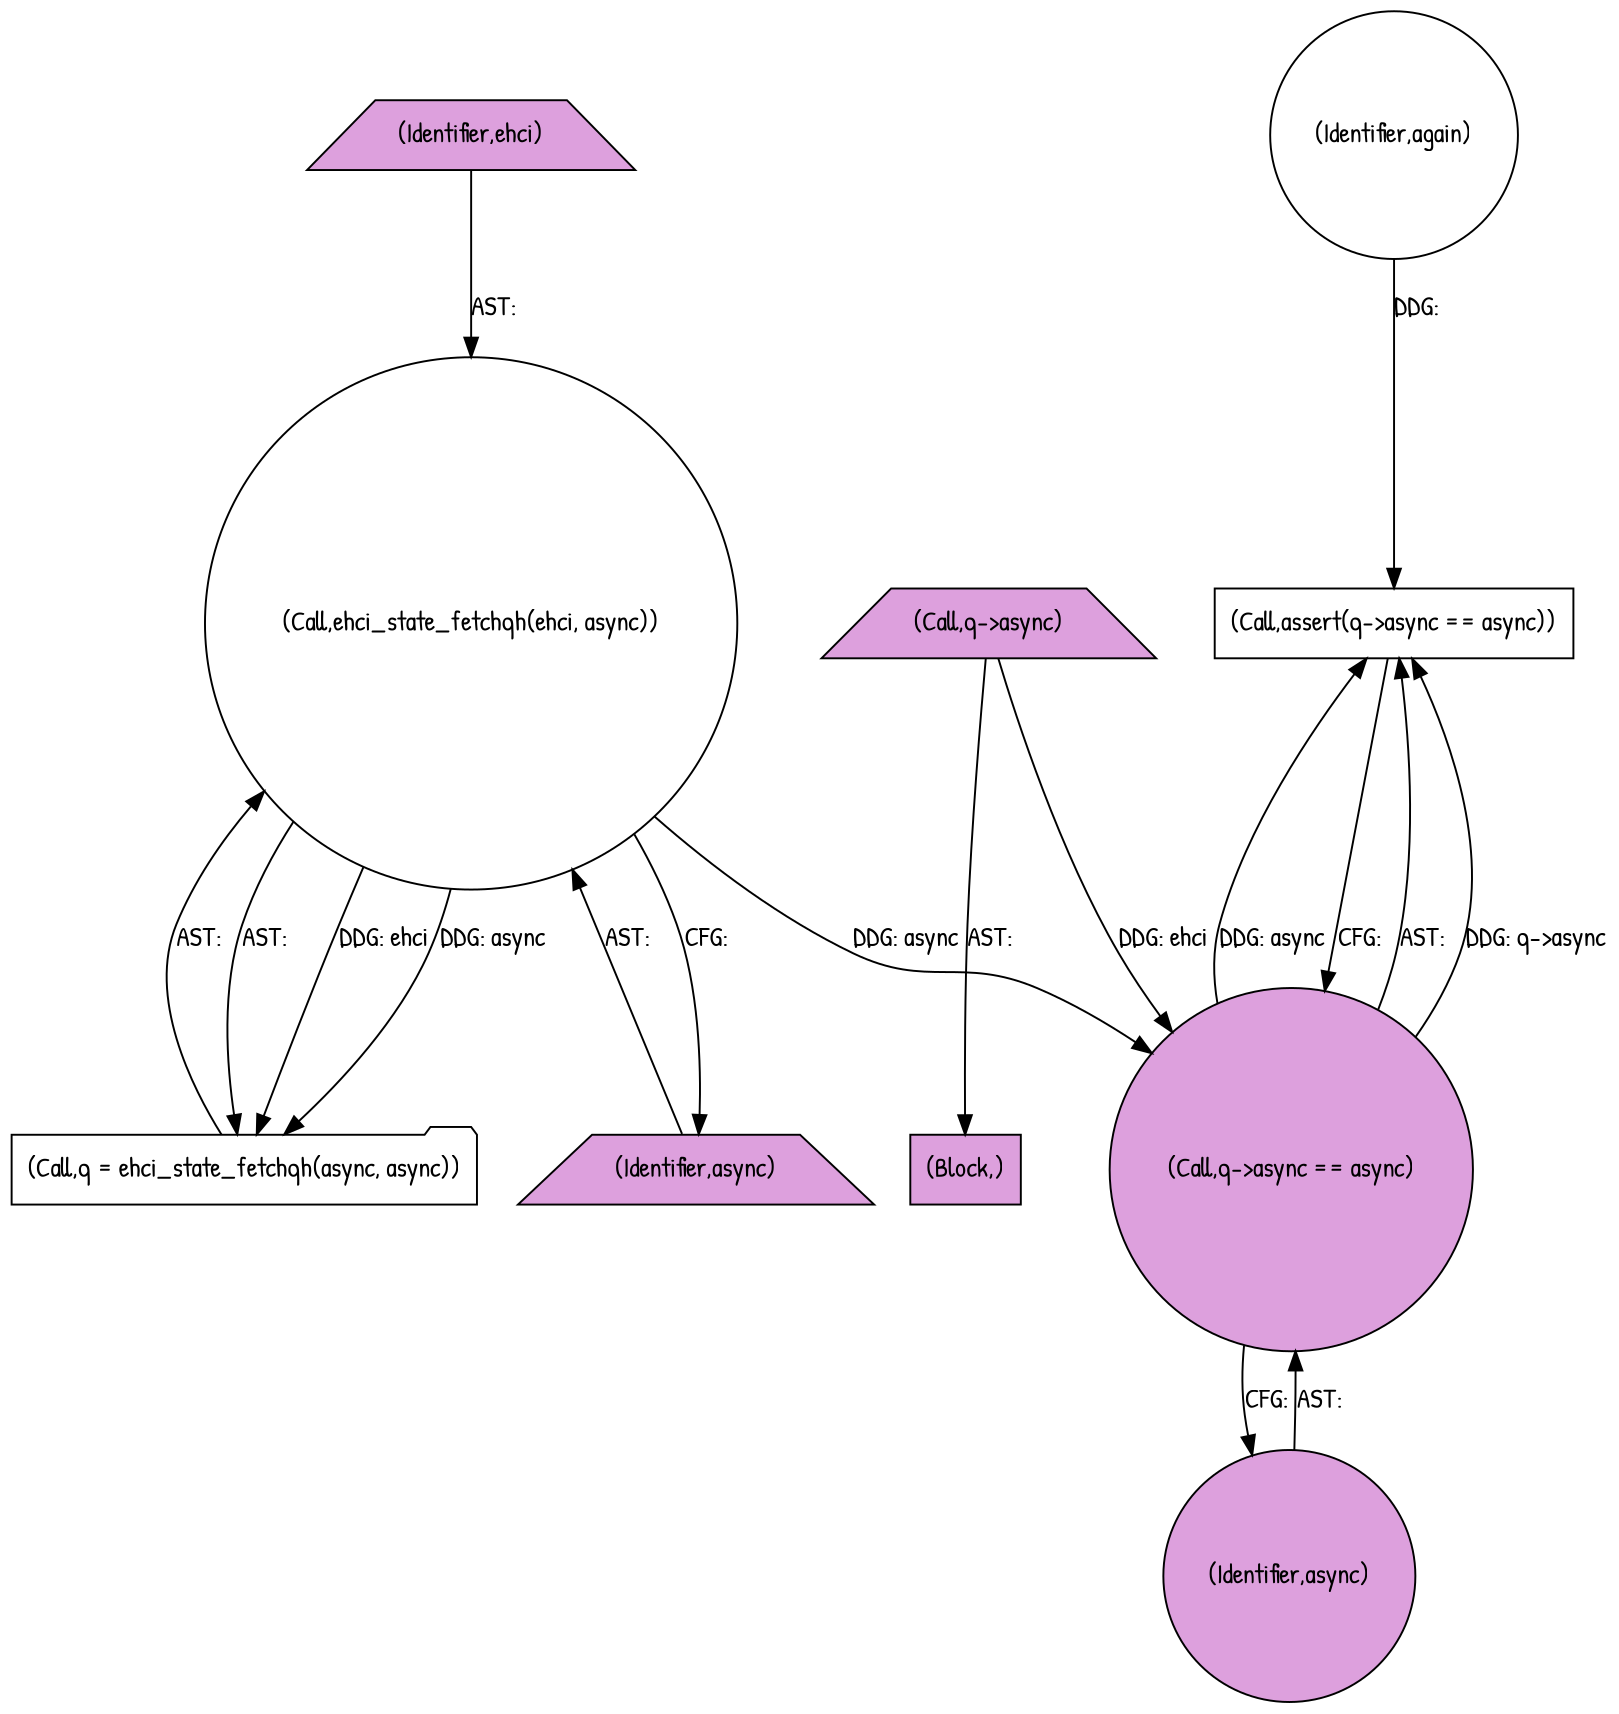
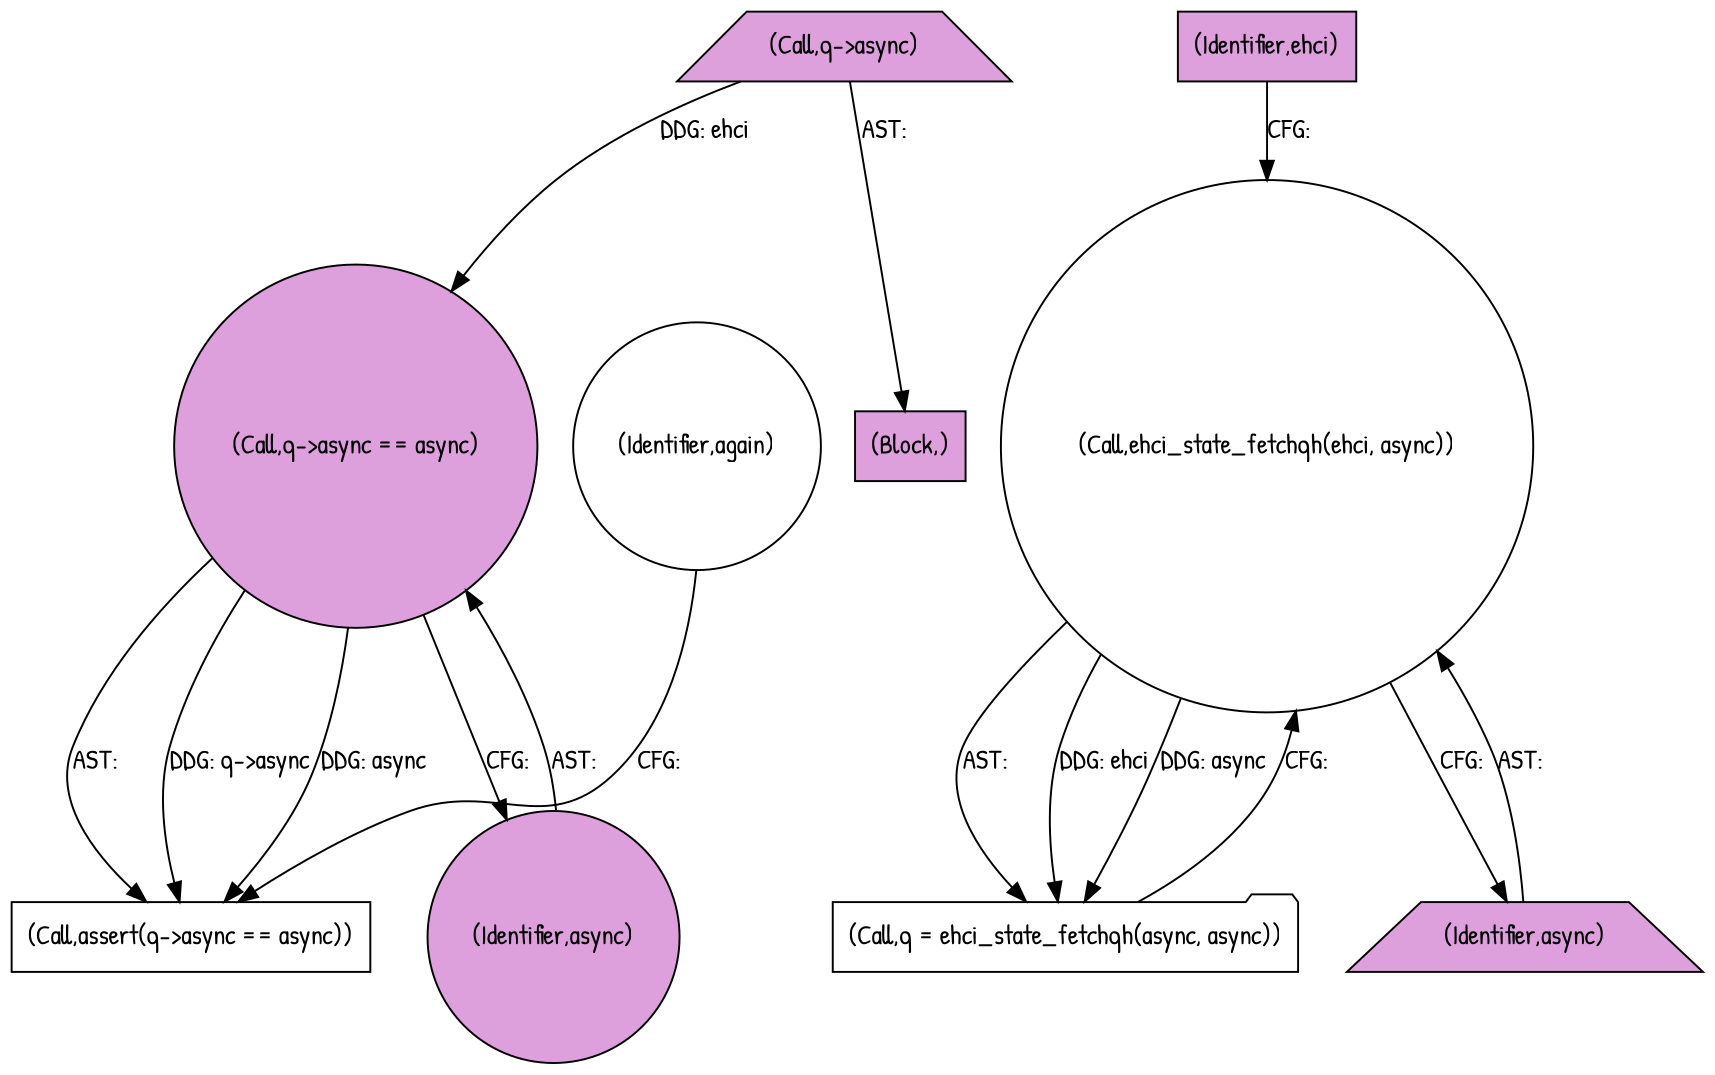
node "(Identifier,ehci)": shape trapezium -> box
edge "(Identifier,ehci)" -> "(Call,ehci_state_fetchqh(ehci, async))": label "AST: " -> "CFG: "
edge "(Identifier,again)" -> "(Call,assert(q->async == async))": label "DDG: " -> "CFG: "
edge "(Call,assert(q->async == async))" -> "(Call,q->async == async)": removed, label "CFG:"
edge "(Call,q = ehci_state_fetchqh(async, async))" -> "(Call,ehci_state_fetchqh(ehci, async))": label "AST: " -> "CFG: "
edge "(Call,ehci_state_fetchqh(ehci, async))" -> "(Call,q->async == async)": removed, label "DDG: async"
